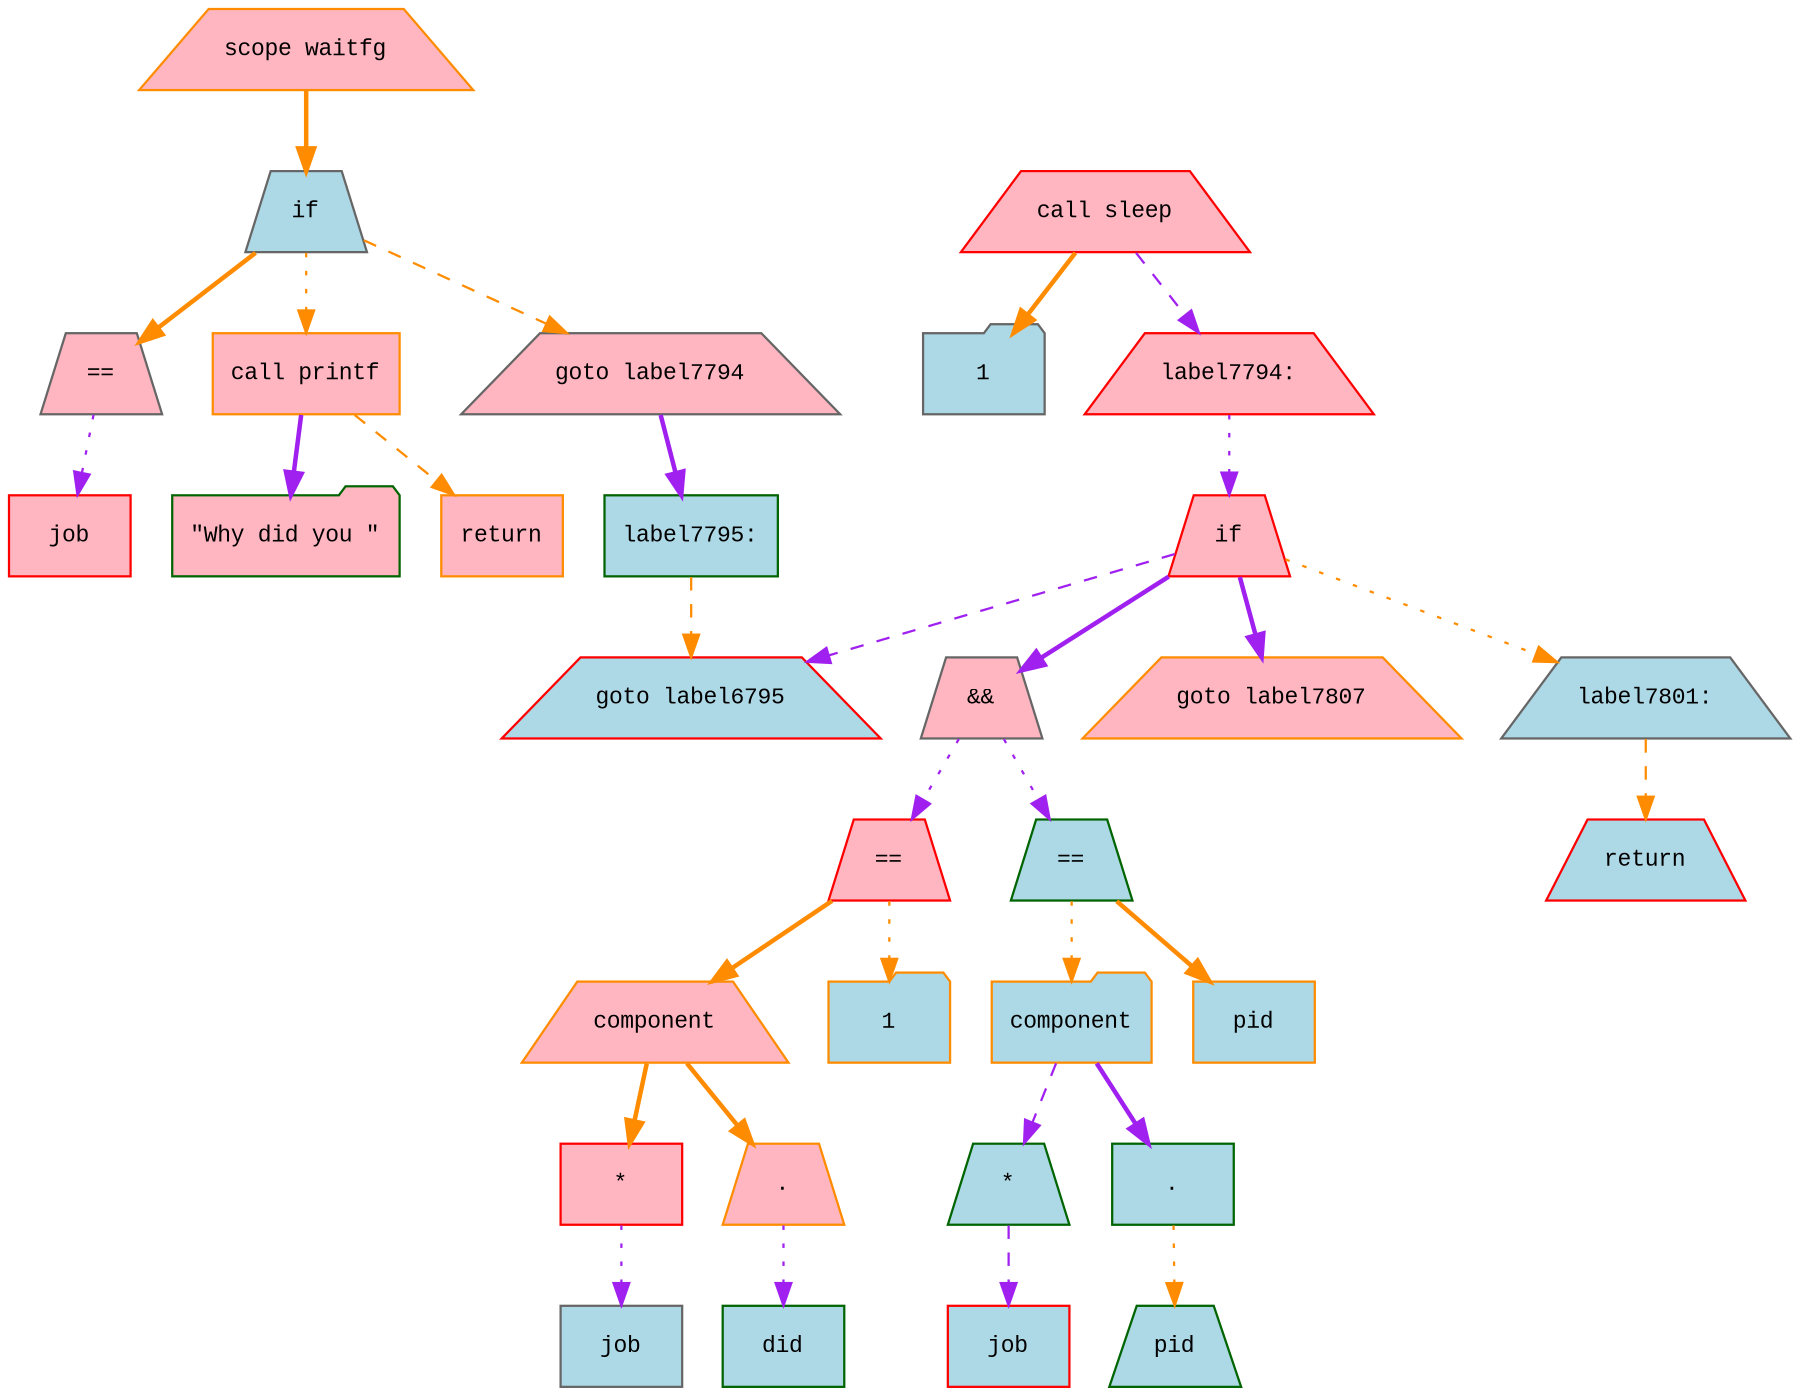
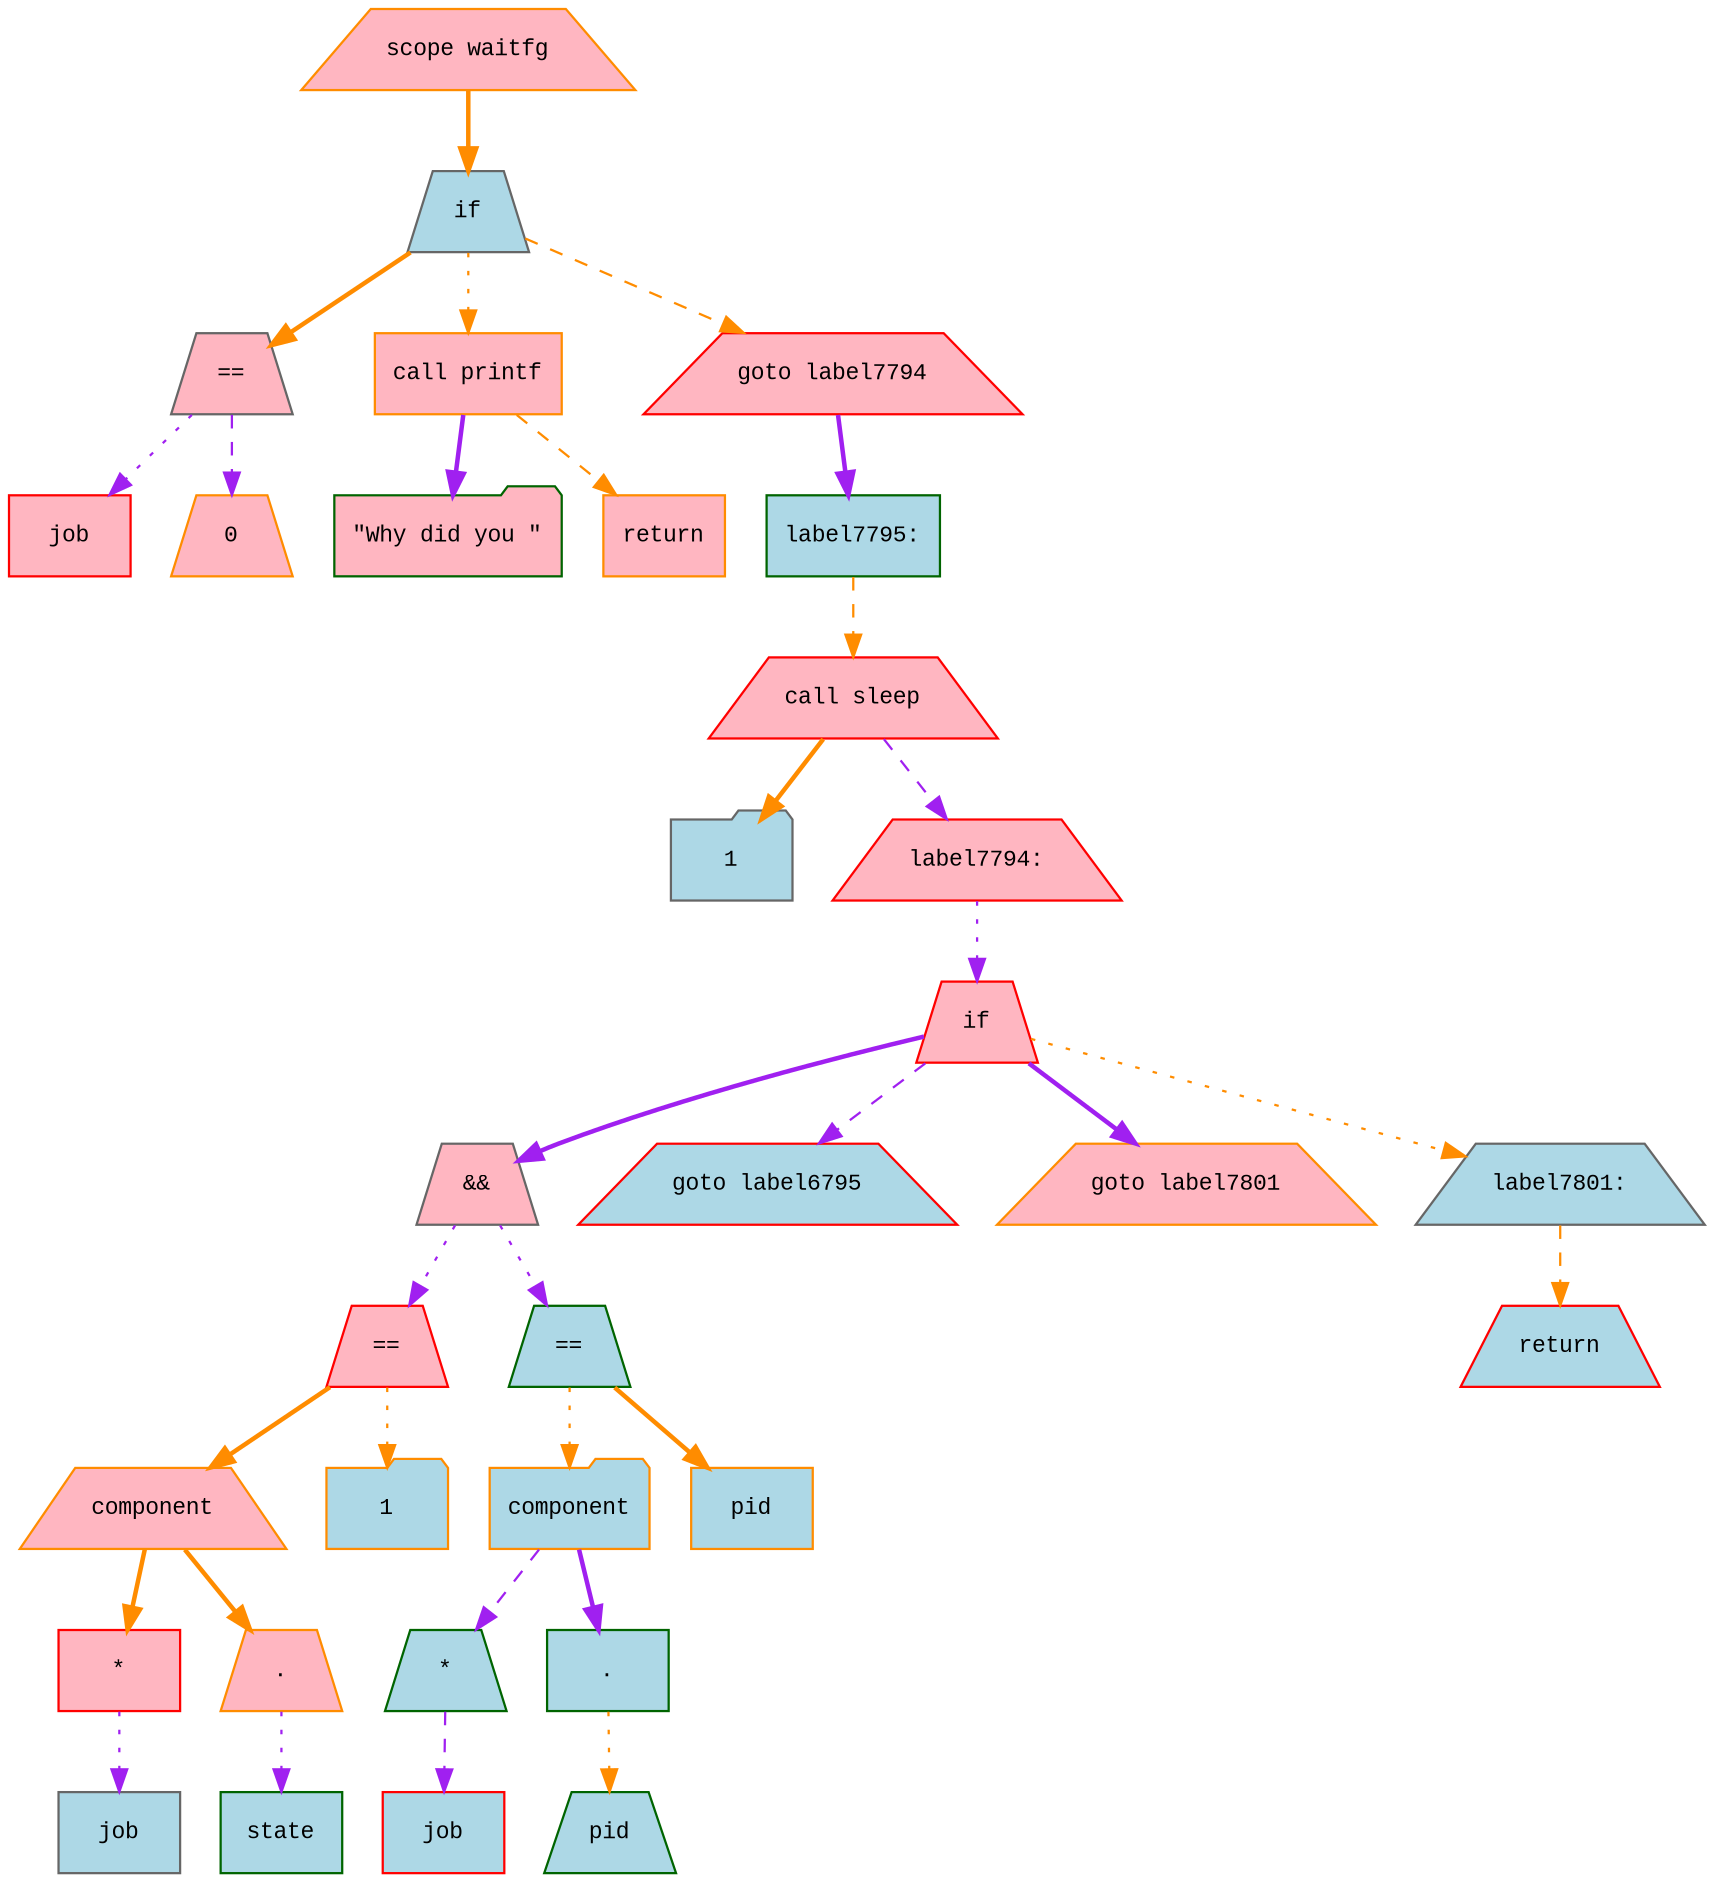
node "goto label7794": color gray40 -> red
node "0": added
edge "label7795:" -> "goto label6795": now "label7795:" -> "call sleep"
node "goto label7807": label "goto label7807" -> "goto label7801"
node "did": label "did" -> "state"
